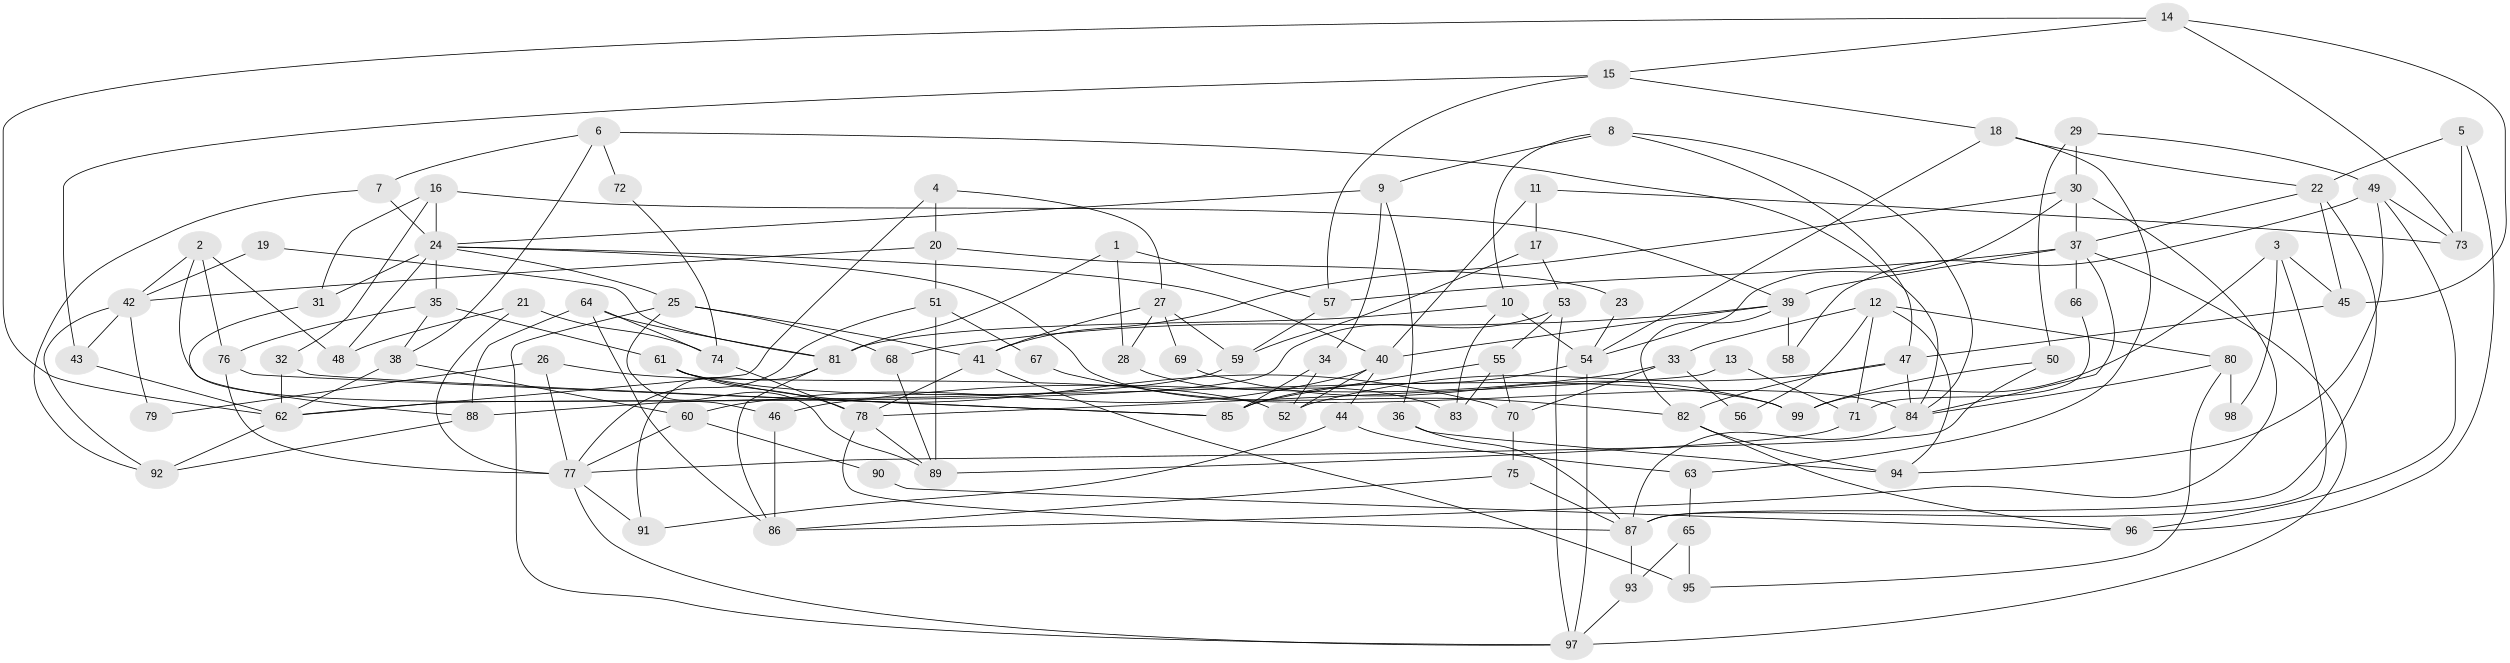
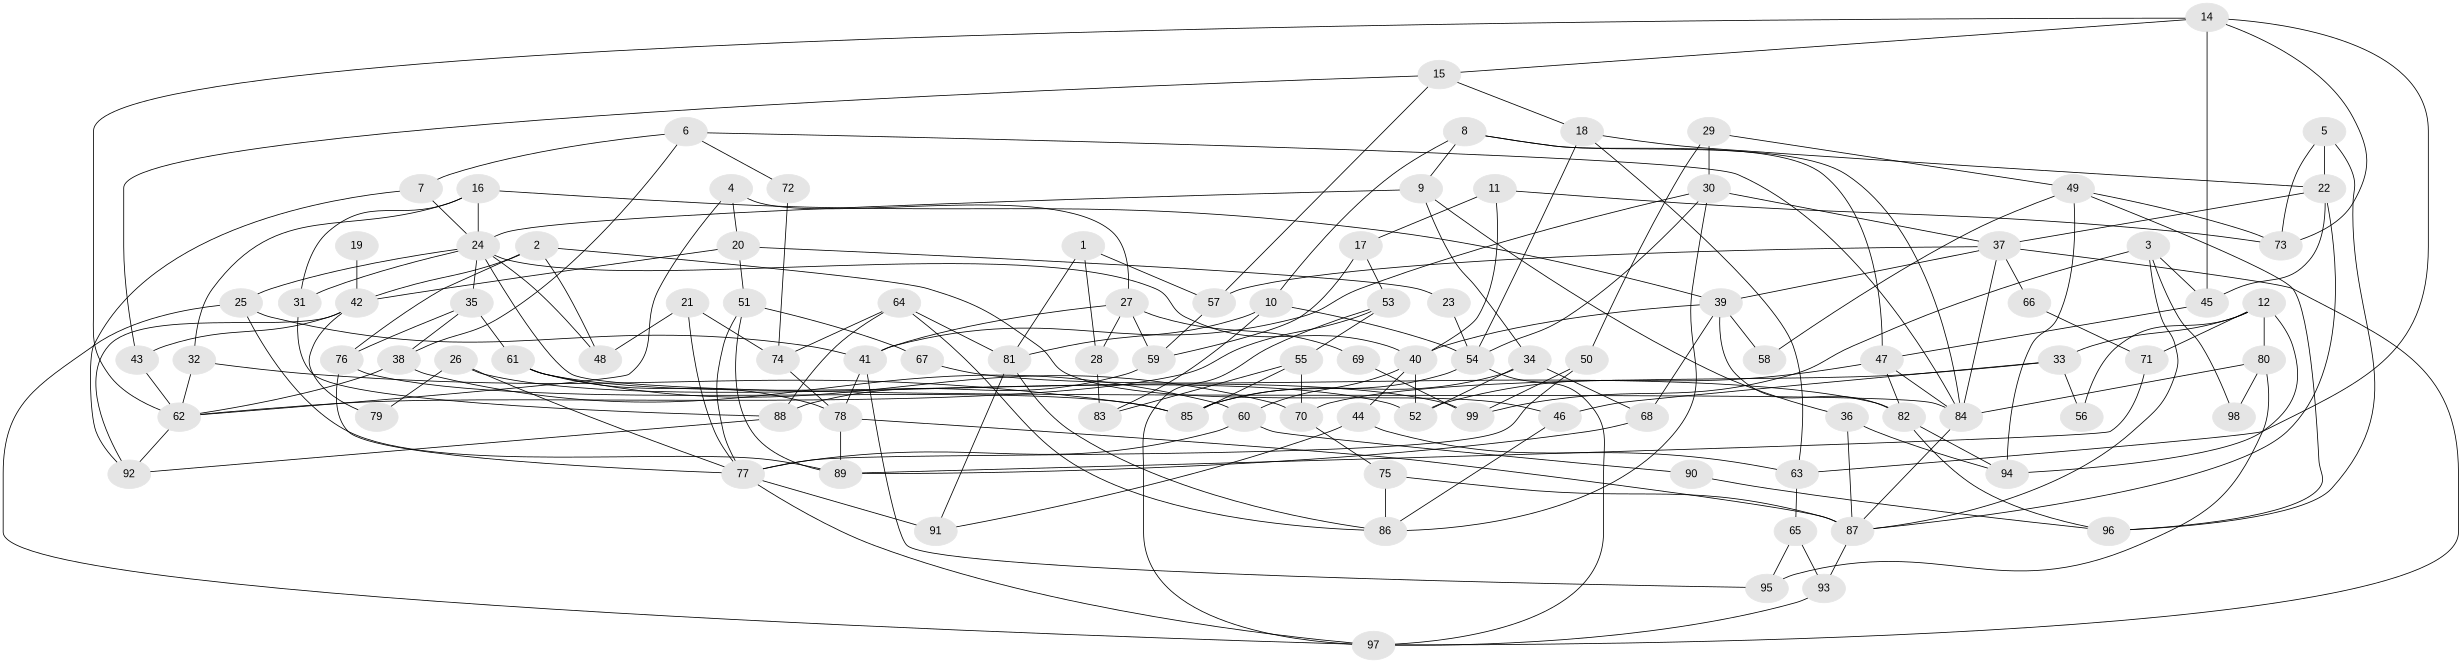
edge "19" -- "81": removed
edge "25" -- "68": now "34" -- "68"
node "13": removed
edge "14" -- "63": added
